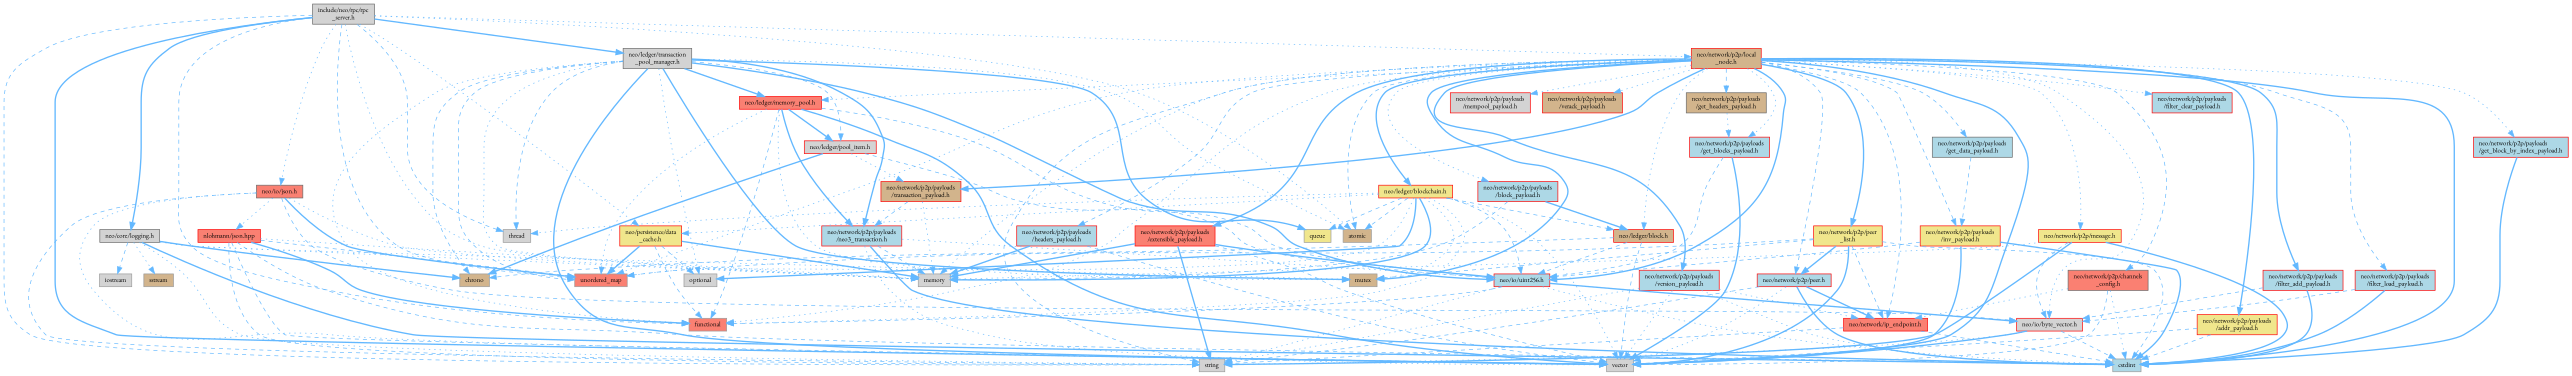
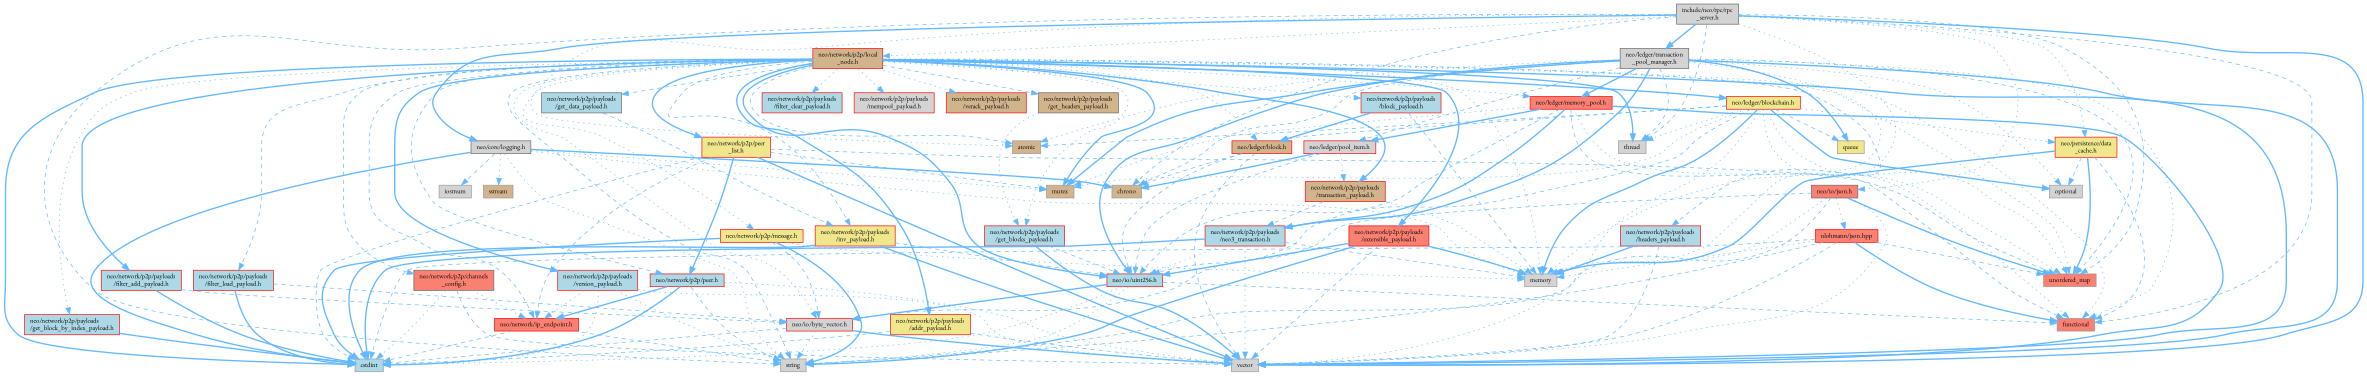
edge "include/neo/rpc/rpc _server.h" -> "chrono": added
edge "neo/network/p2p/local _node.h" -> "thread": added
